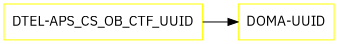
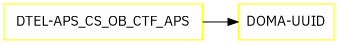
node "DTEL-APS_CS_OB_CTF_UUID": label "DTEL-APS_CS_OB_CTF_UUID" -> "DTEL-APS_CS_OB_CTF_APS"
